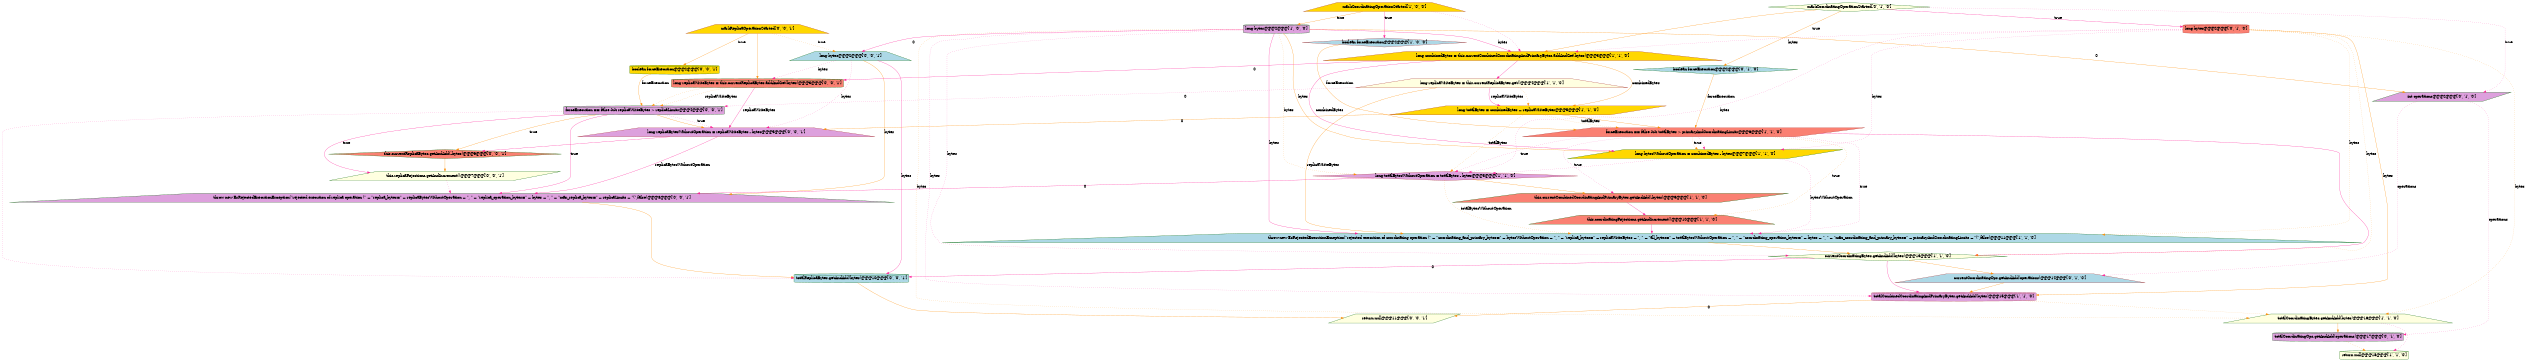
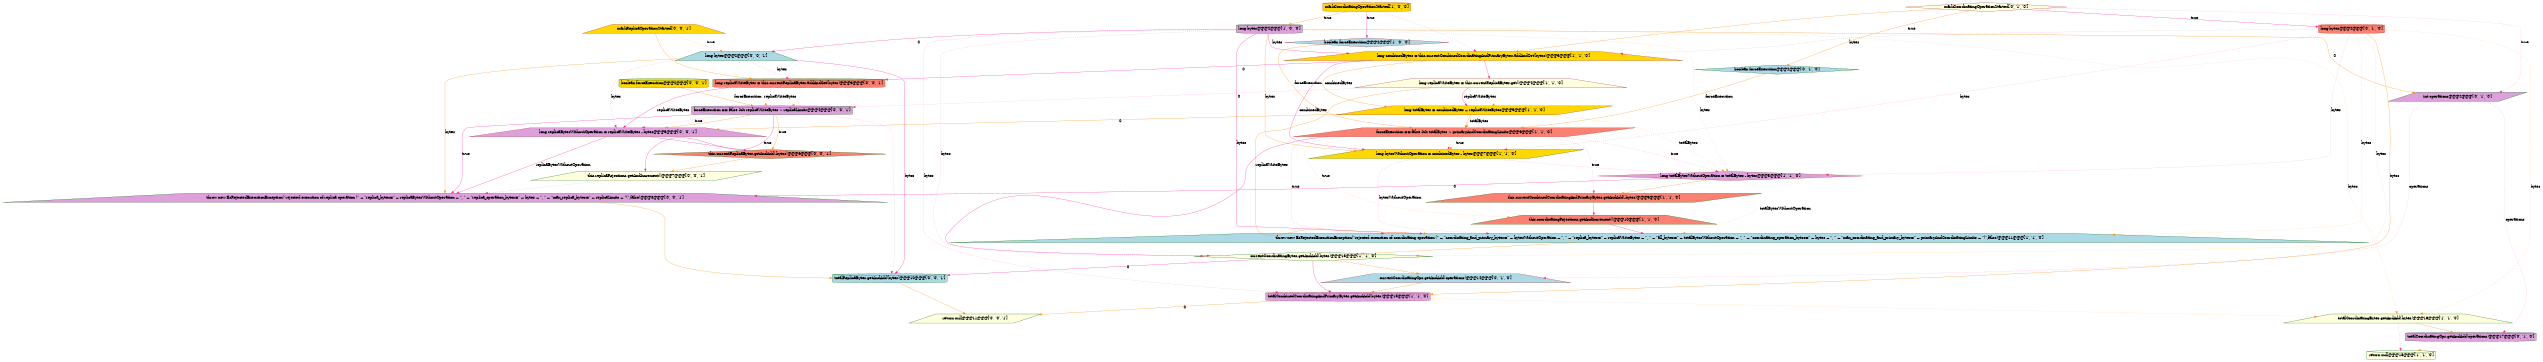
node "markCoordinatingOperationStarted['1', '0', '0']": shape trapezium -> cylinder
node "markCoordinatingOperationStarted['0', '1', '0']": color darkgreen -> brown
edge "markReplicaOperationStarted['0', '0', '1']" -> "boolean forceExecution@@@2@@@['0', '0', '1']": removed, label "true"
